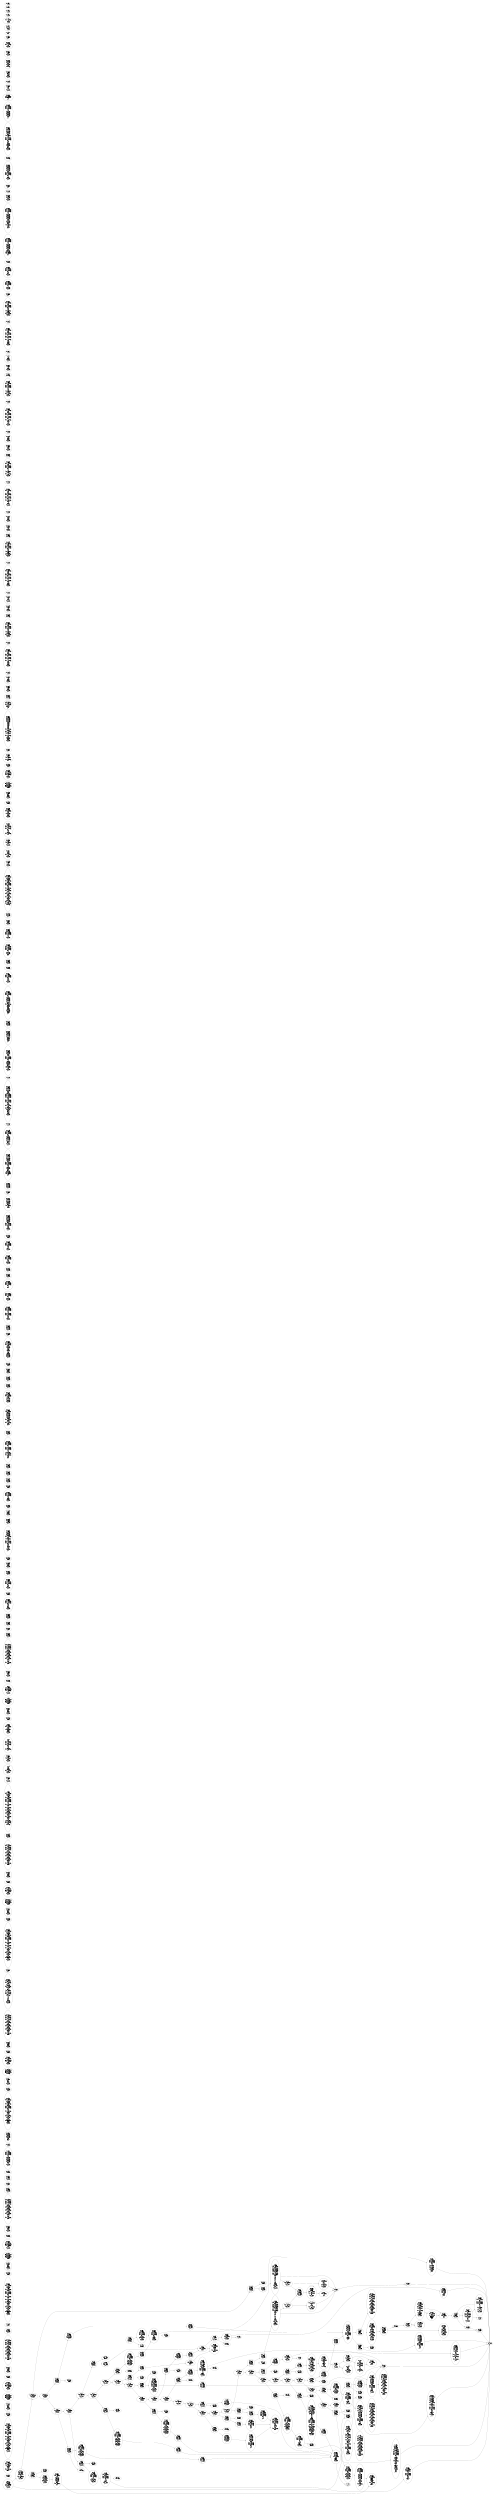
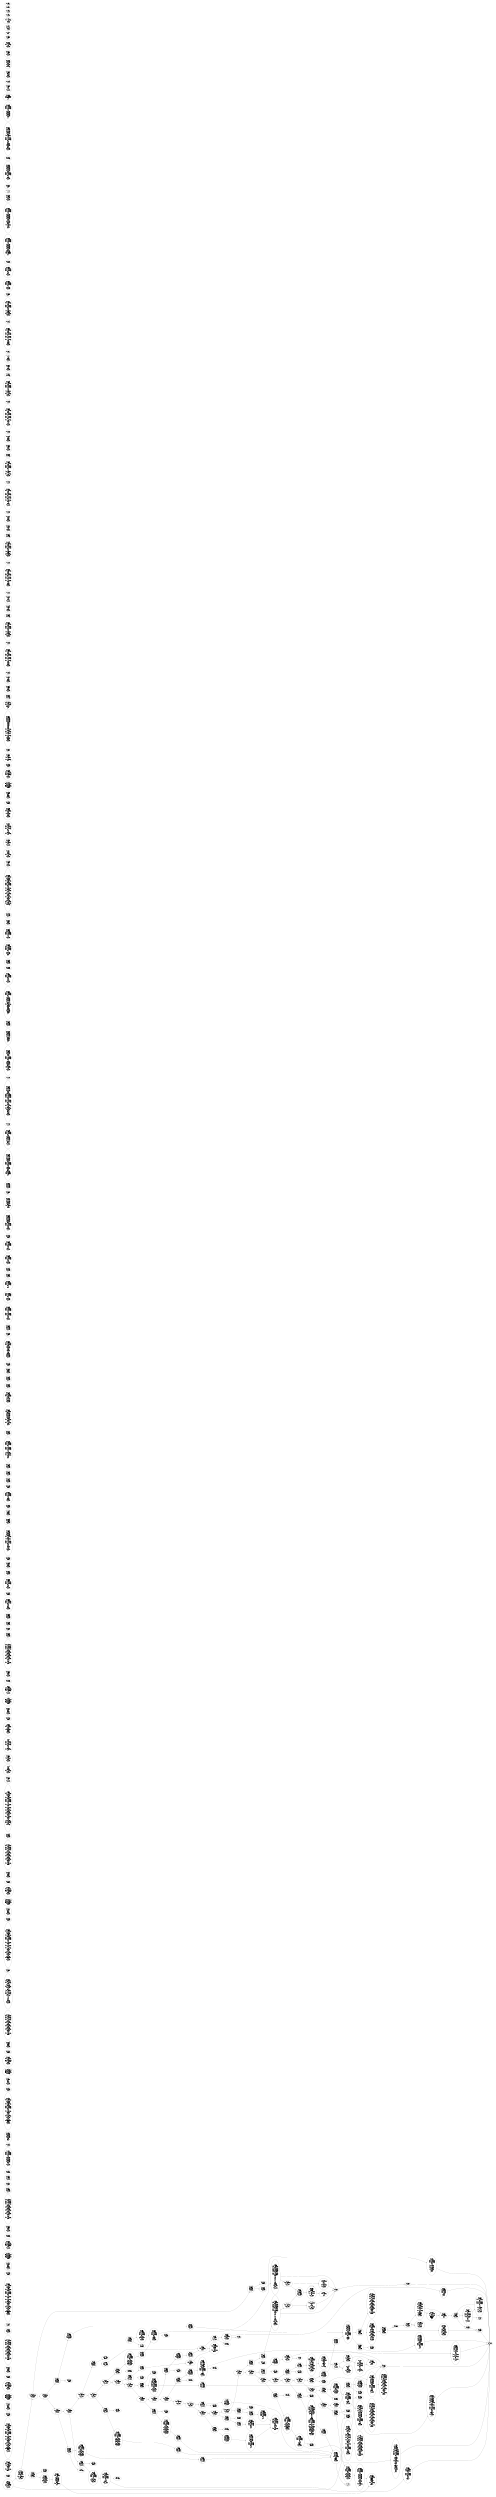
node "# 0x4d23 INVALID": label "# 0x4d23 INVALID" -> "# 0x1d23 INVALID"
